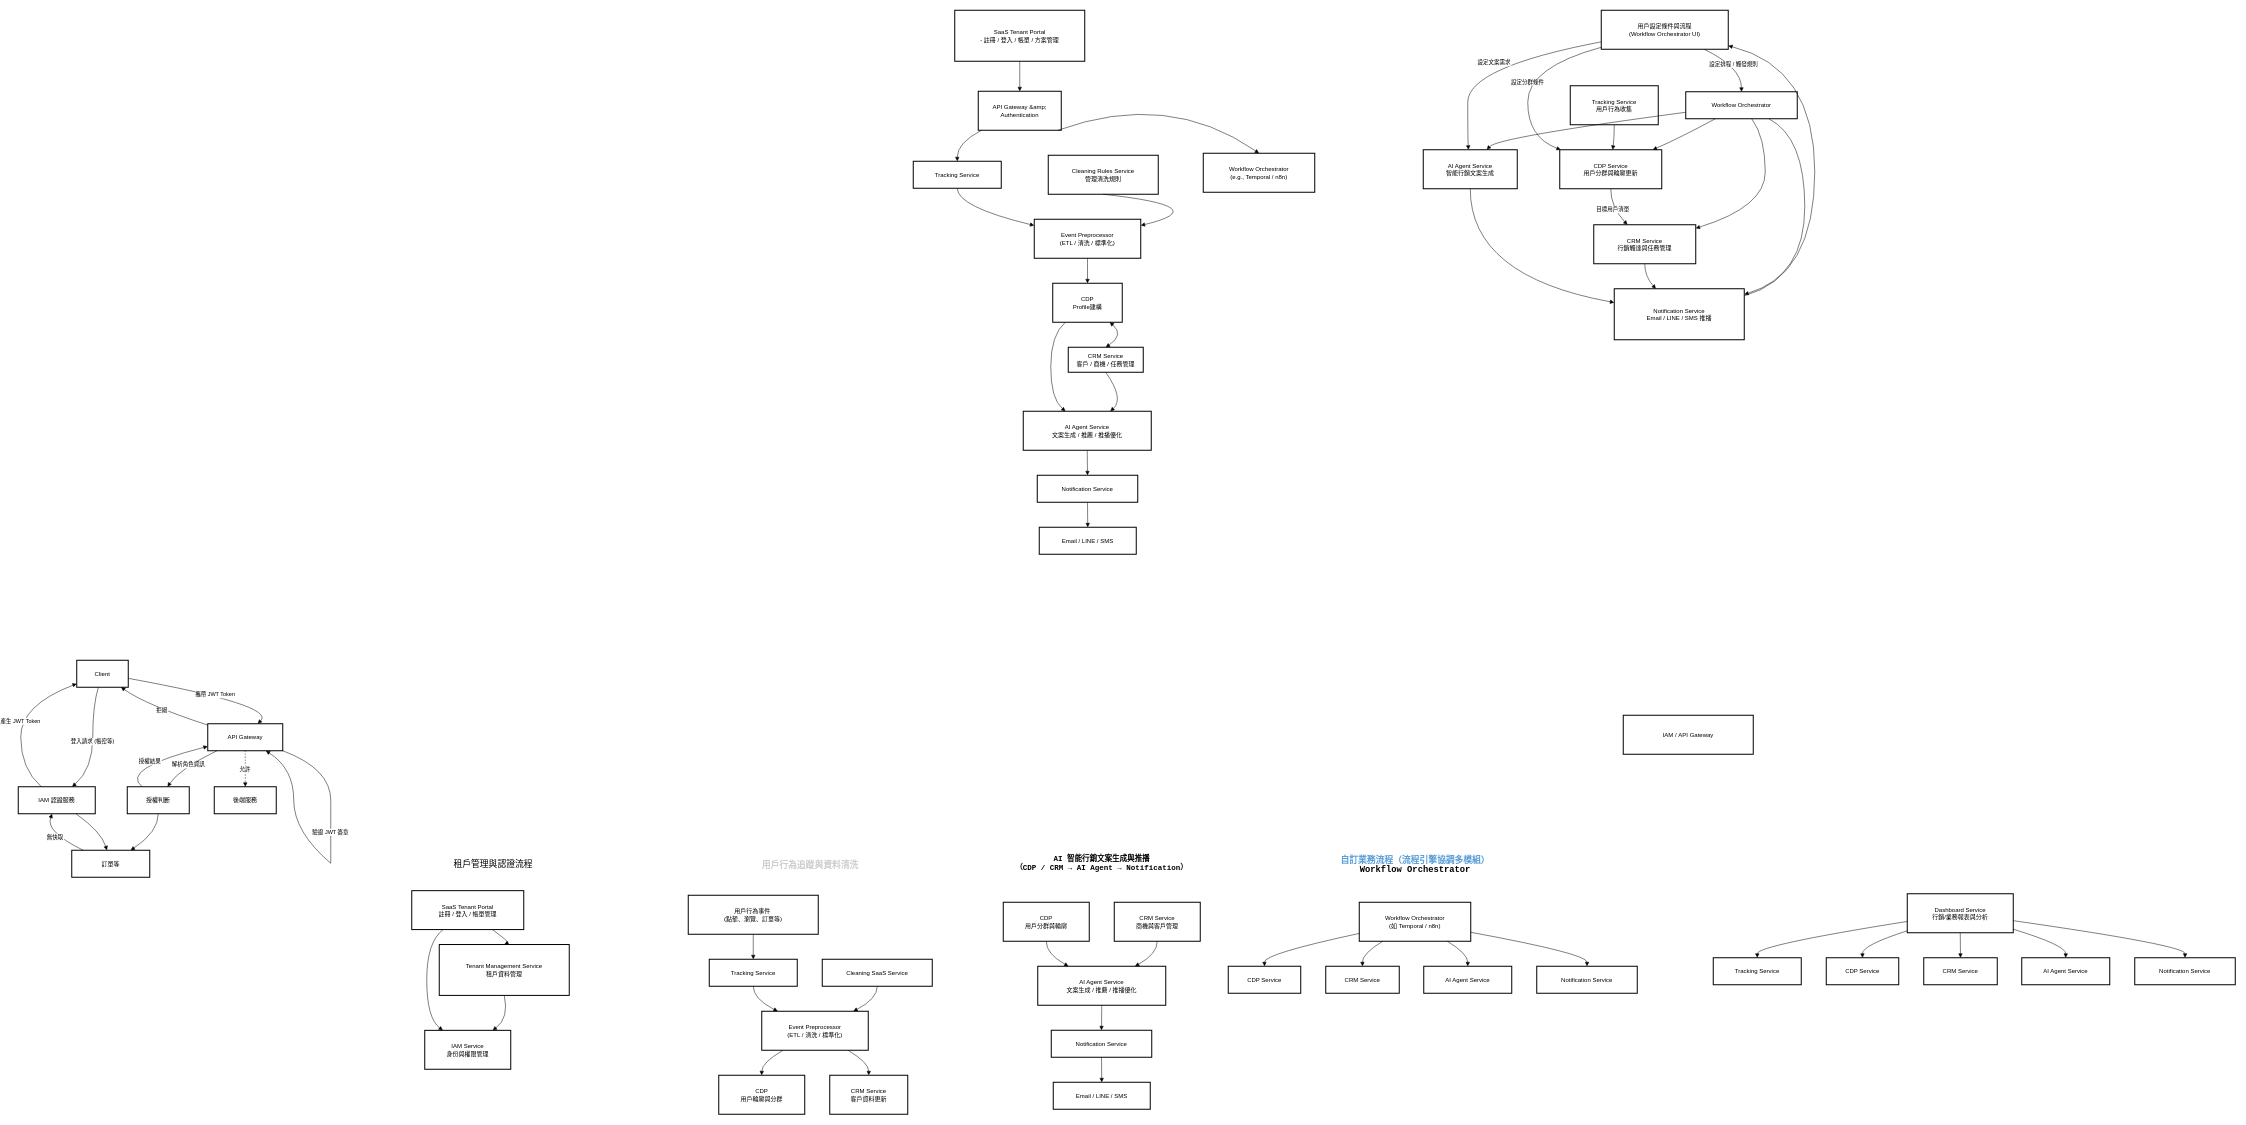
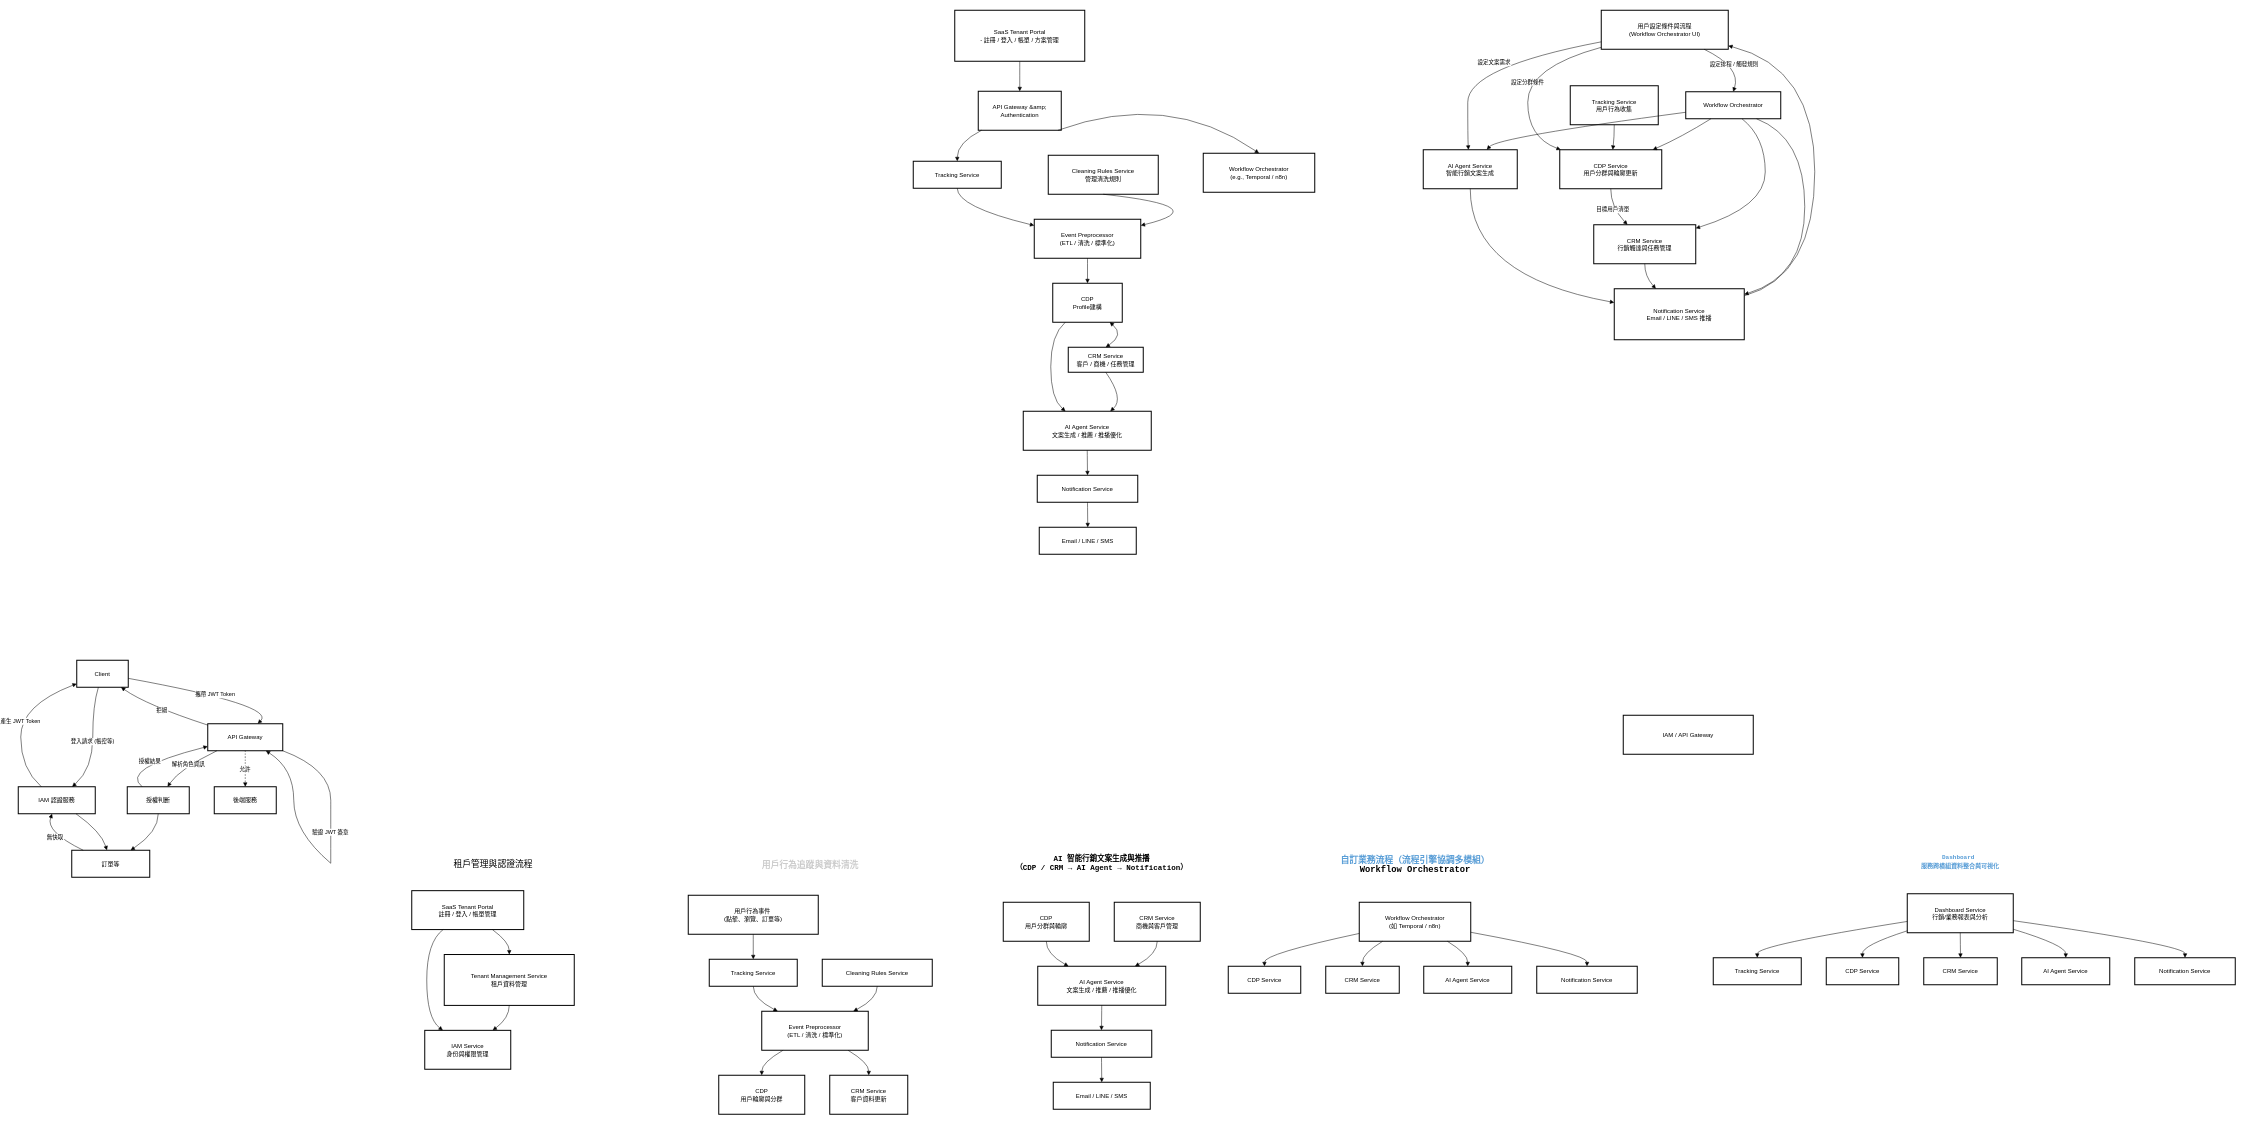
node "Workflow Orchestrator": size 112x27 -> 95x27
node "Dashboard 服務跨模組資料整合與可視化": added
node "Tenant Management Service 租戶資料管理": moved (504, 970) -> (509, 980)
node "Cleaning SaaS Service": label "Cleaning SaaS Service" -> "Cleaning Rules Service"
